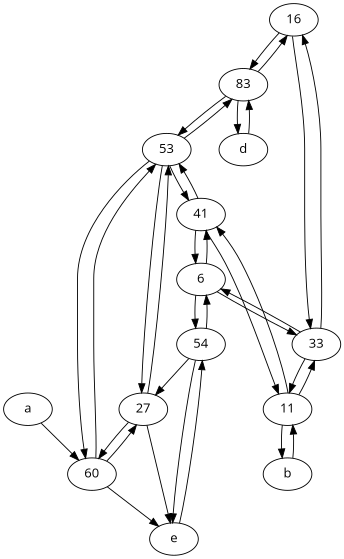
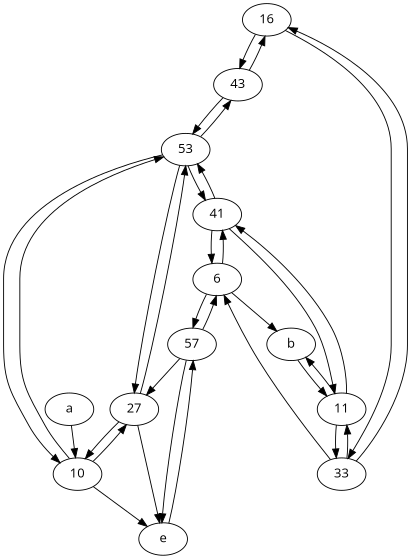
node "83": label "83" -> "43"
node "d": removed
edge "6" -> "33": now "6" -> "b"
node "54": label "54" -> "57"
node "60": label "60" -> "10"
